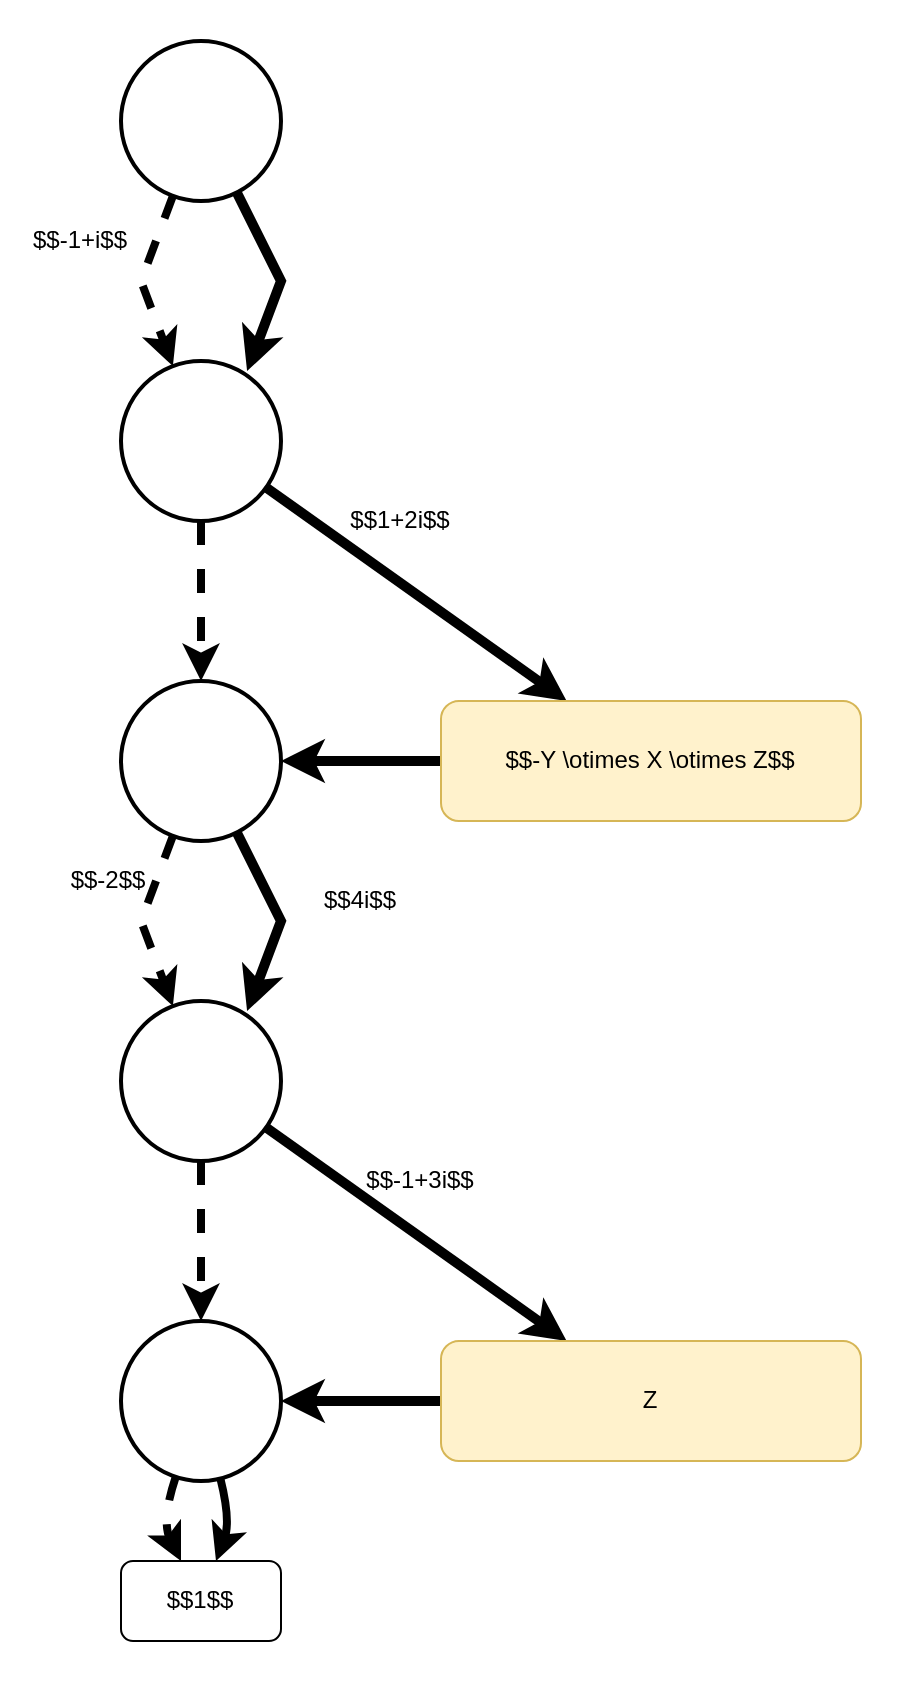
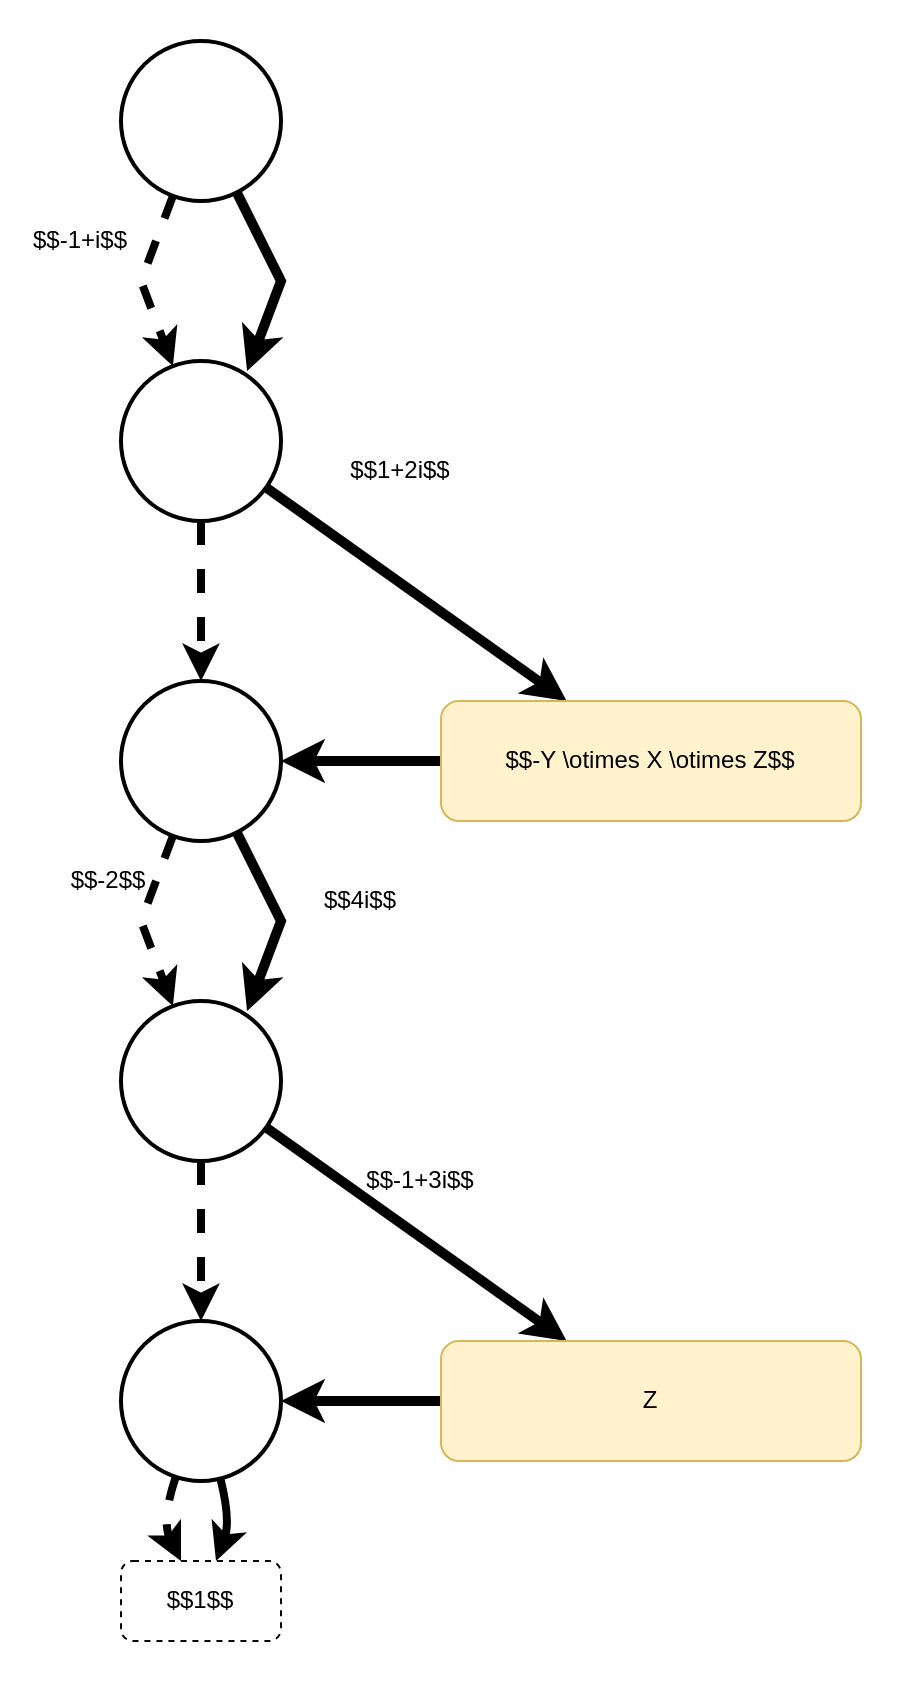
node "$$1+2i$$": moved (401, 521) -> (401, 471)
node "$$1$$": style solid -> dashed
